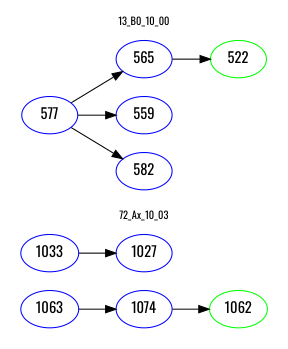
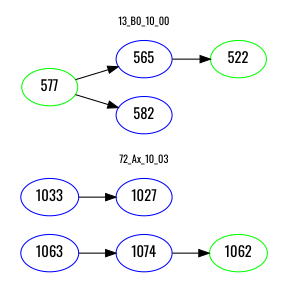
node "577": color blue -> green
node "559": removed
